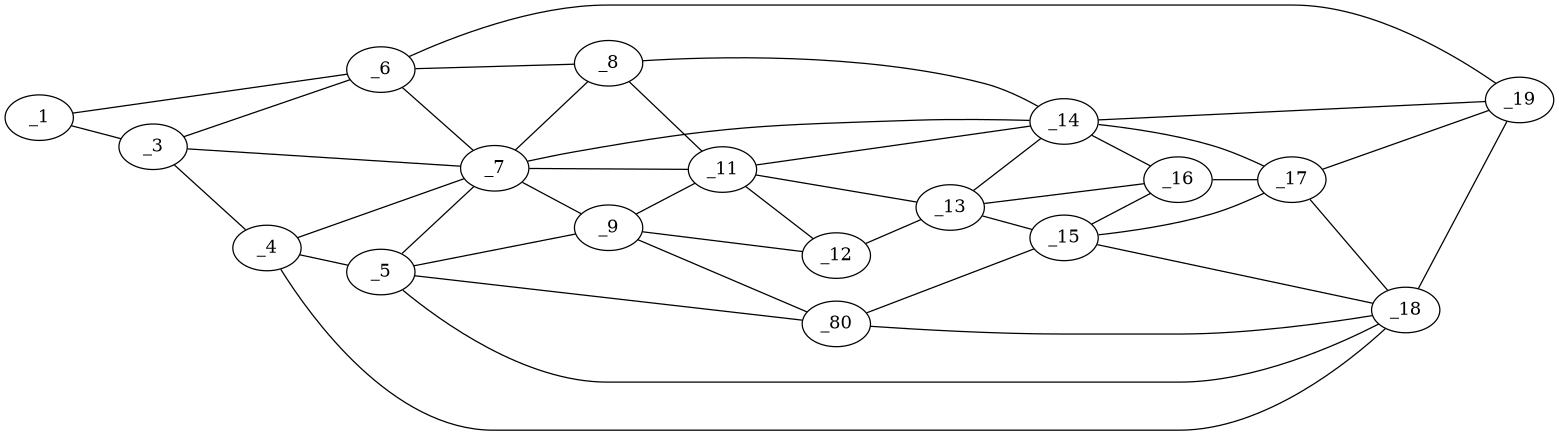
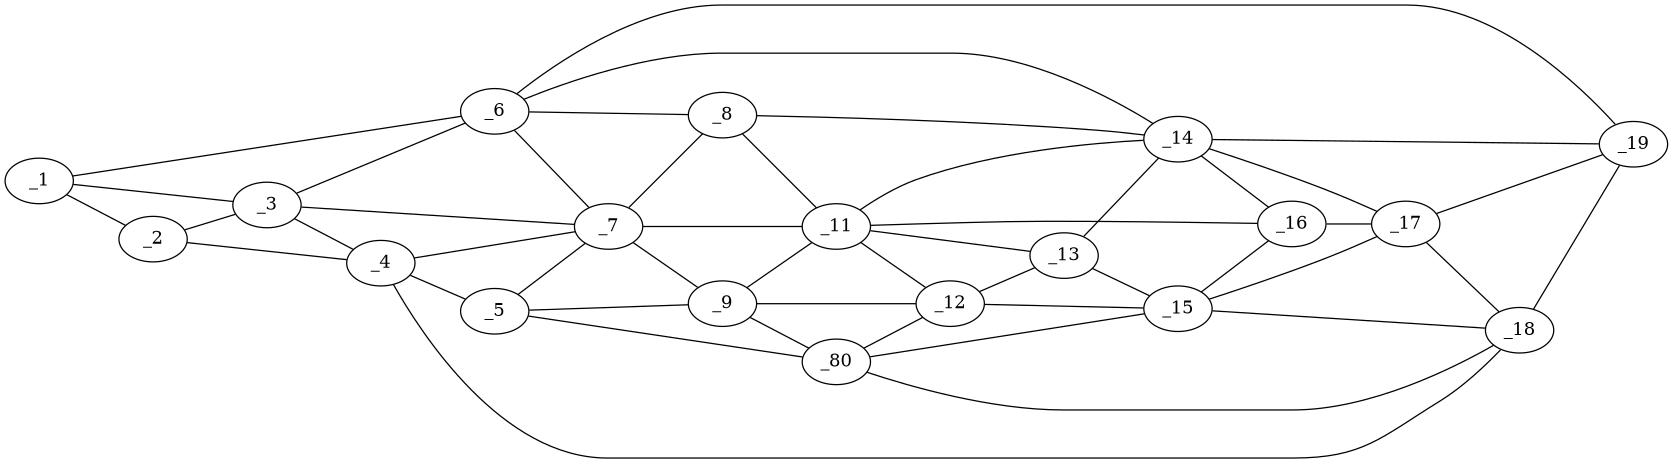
edge "_14" -- "_7": now "_14" -- "_6"
edge "_16" -- "_13": now "_16" -- "_11"
node "_2": added
edge "_12" -- "_15": added
edge "_12" -- "_80": added
edge "_5" -- "_18": removed
